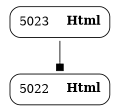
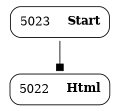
node "5023": text "Html" -> "Start"
